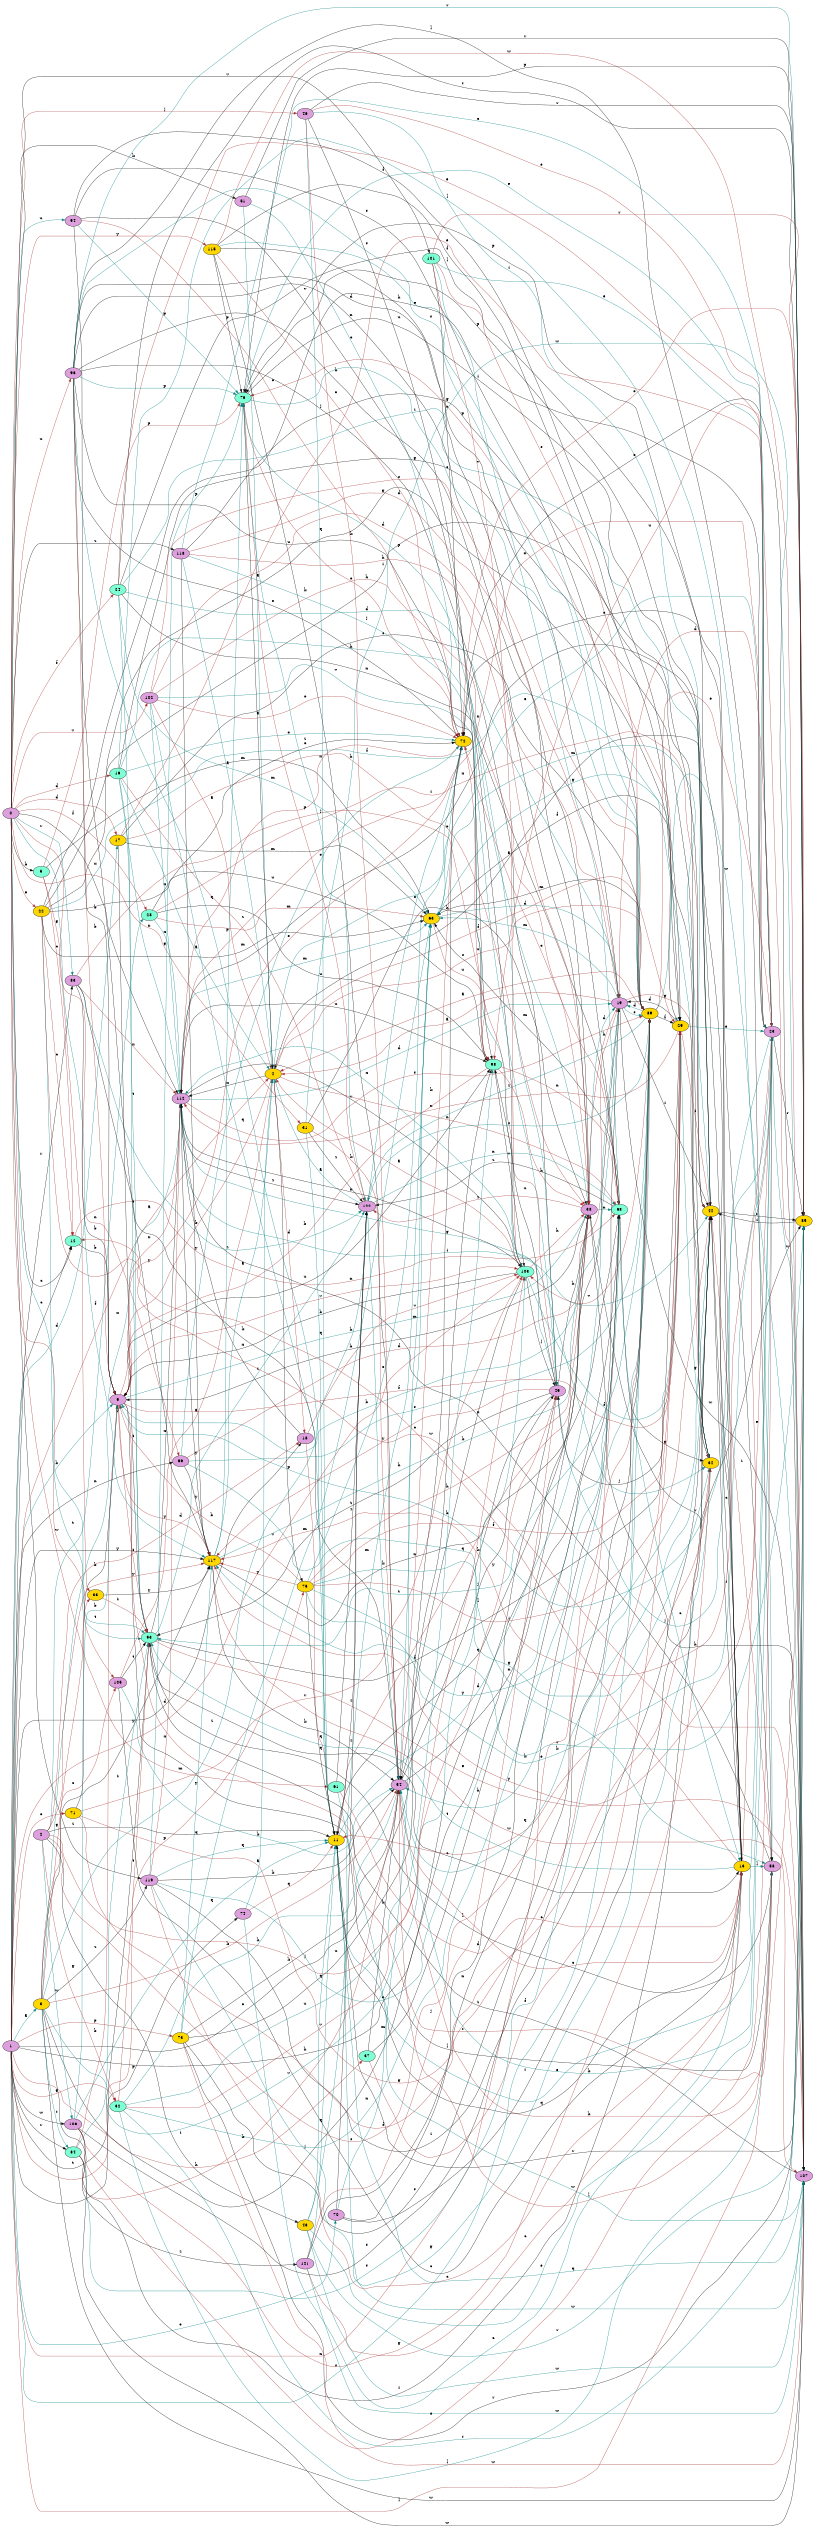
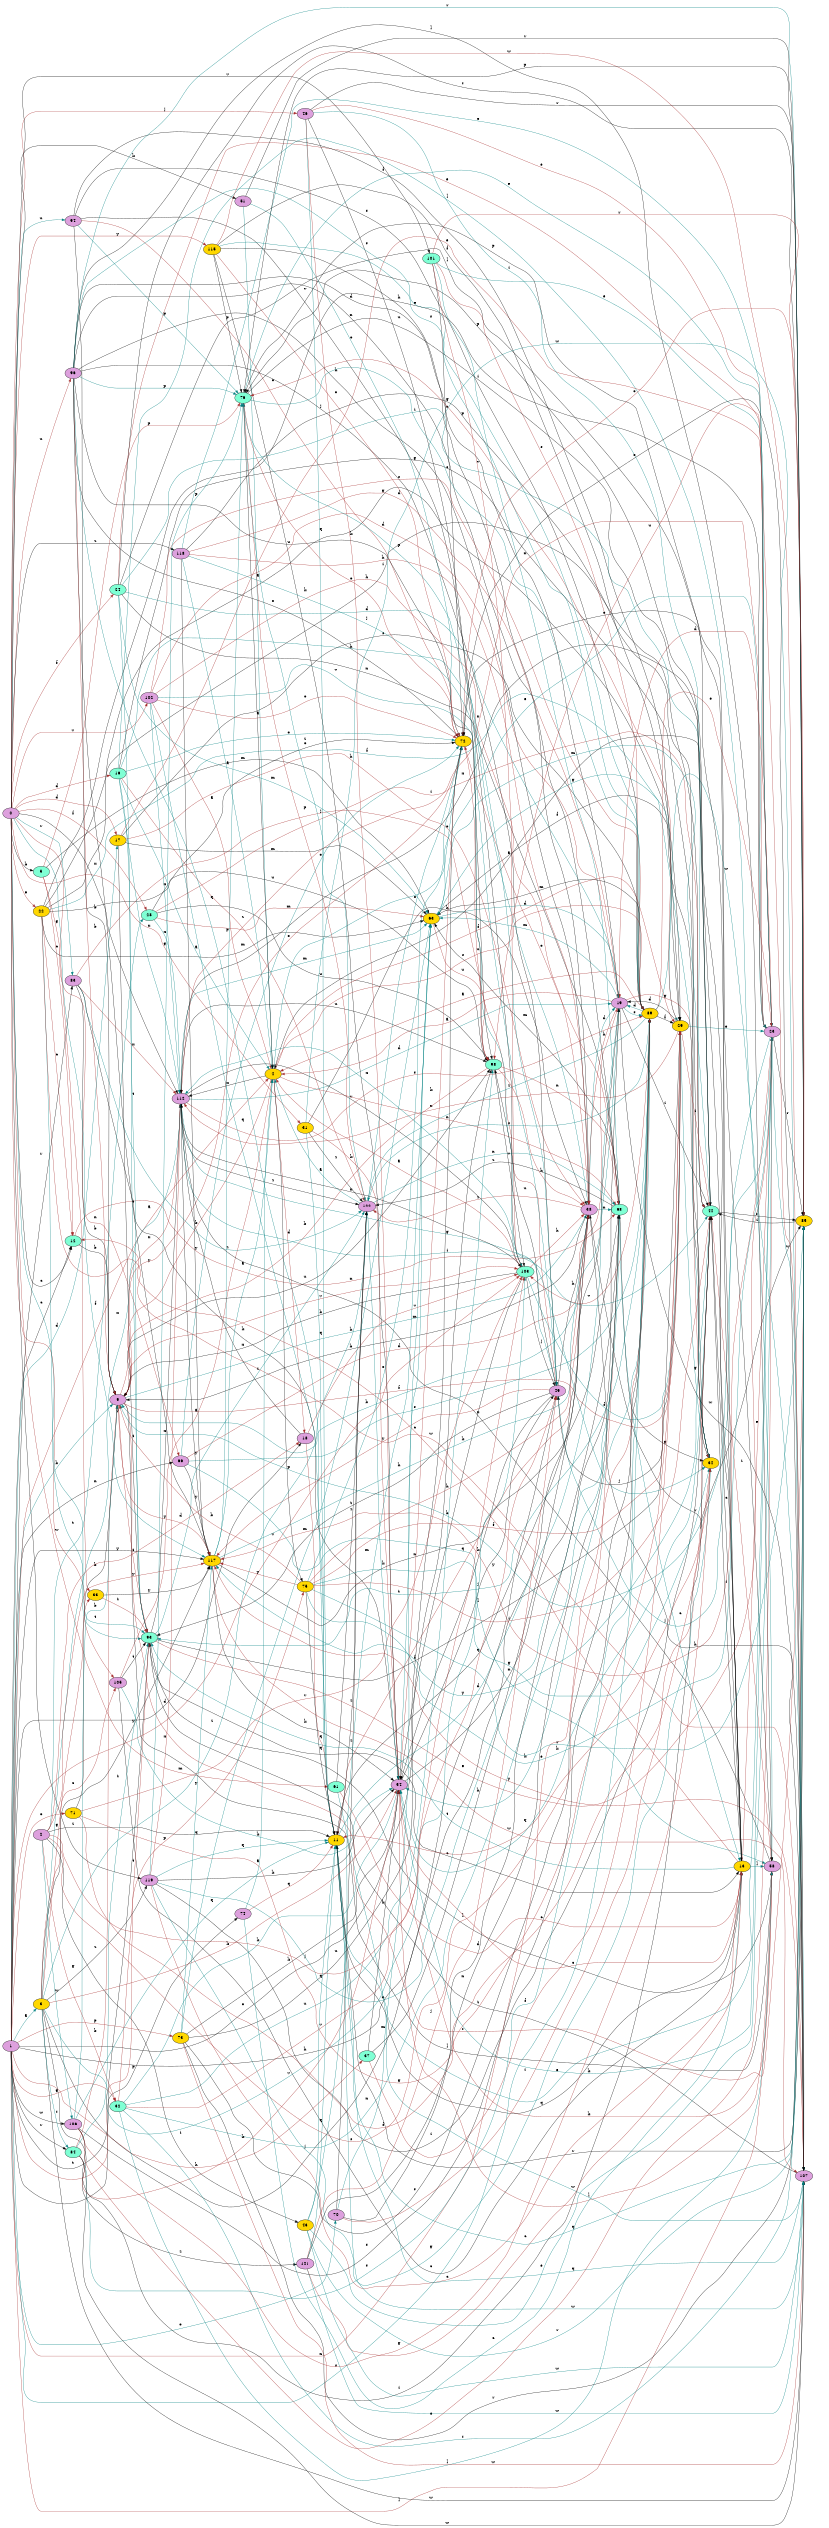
edge "72" -> "112": removed, label "x"
node "44": fillcolor gold -> aquamarine
edge "70" -> "44": color black -> brown
edge "85" -> "11": added, label "q"
